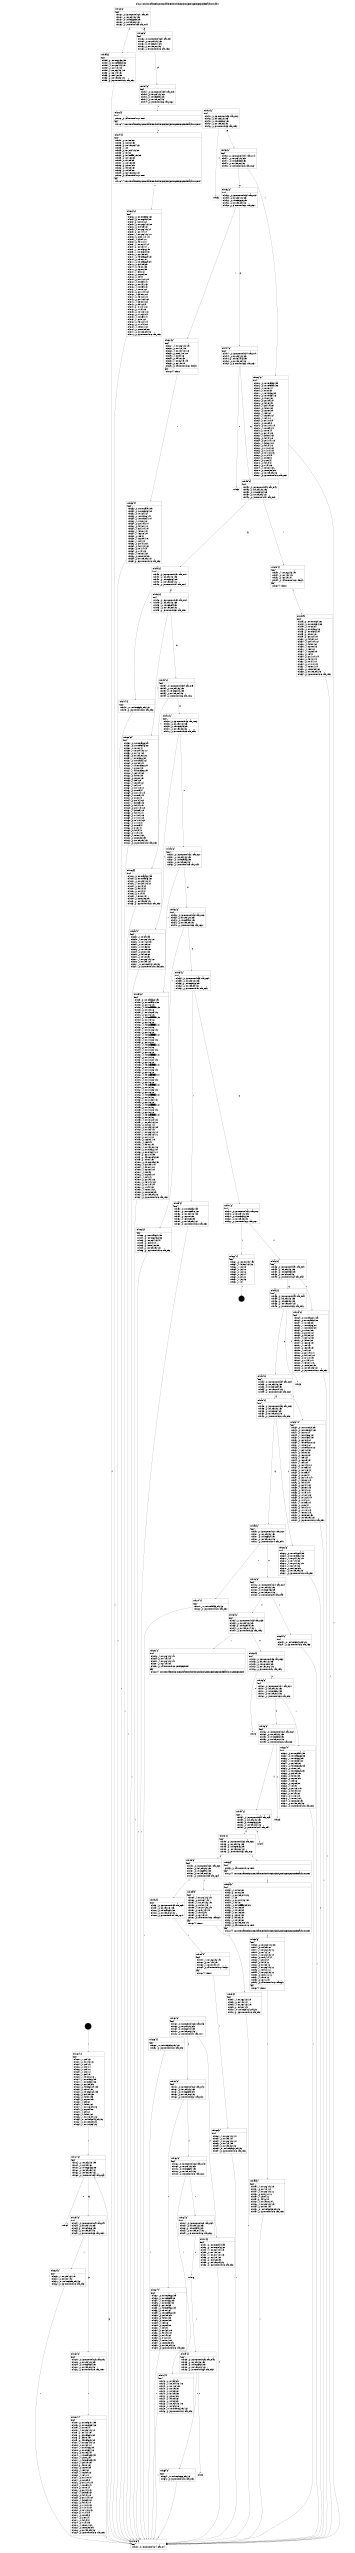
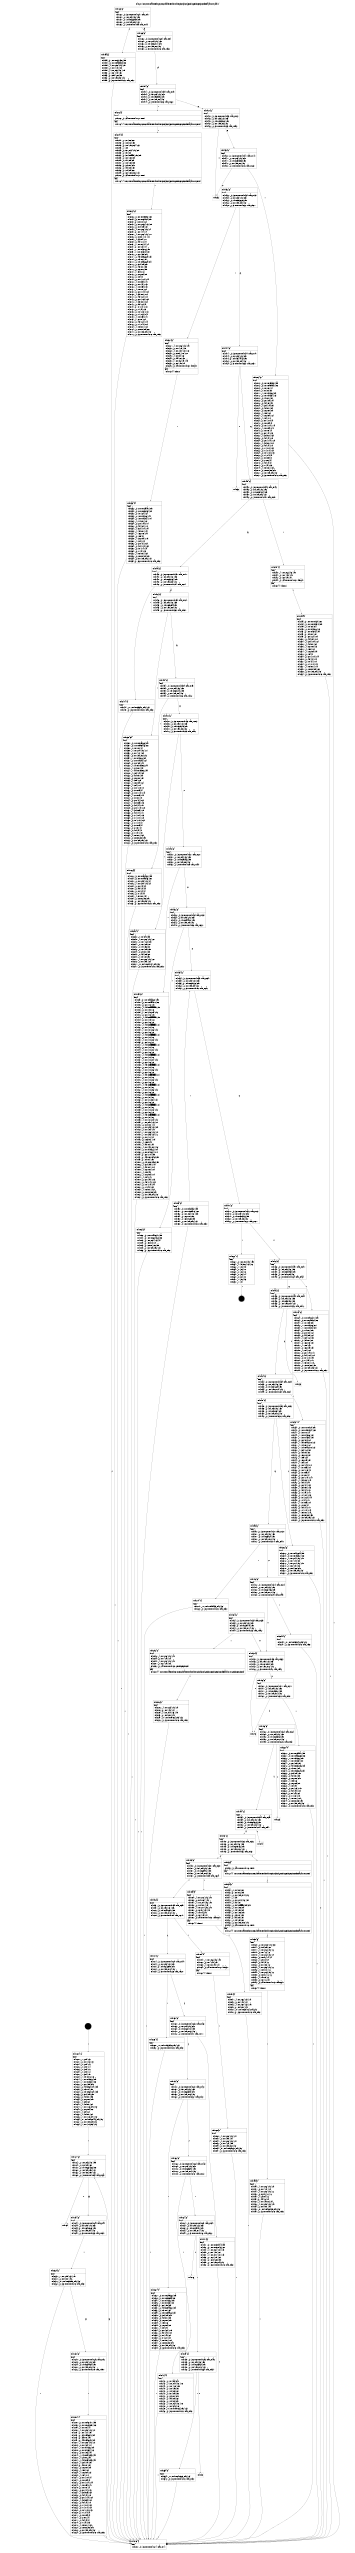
edge "0x401904 [28]" -> "0x401920 [28]": added, label "28"
edge "0x40193c [28]" -> "0x401958 [28]": now "0x40193c [28]" -> "0x402693"
edge "0x401a54 [28]" -> "0x401eac [30]": reversed
edge "0x401ac4 [28]" -> "0x401ae0 [28]": removed, label "15"
edge "0x401b18 [28]" -> "0x401b34 [28]": now "0x401b18 [28]" -> "0x401b50 [28]"
node "0x4022e8 [32]": added
edge "0x401b6c [28]" -> "0x401b88 [28]": now "0x401b6c [28]" -> "0x402796"
node "0x401c14 [28]": added
edge "0x401894 [28]" -> "0x4018b0 [28]": now "0x40256b [28]" -> "0x4018b0 [28]"
edge "0x402766" -> "0x401ca0 [28]": now "0x401c84 [28]" -> "0x401ca0 [28]"
